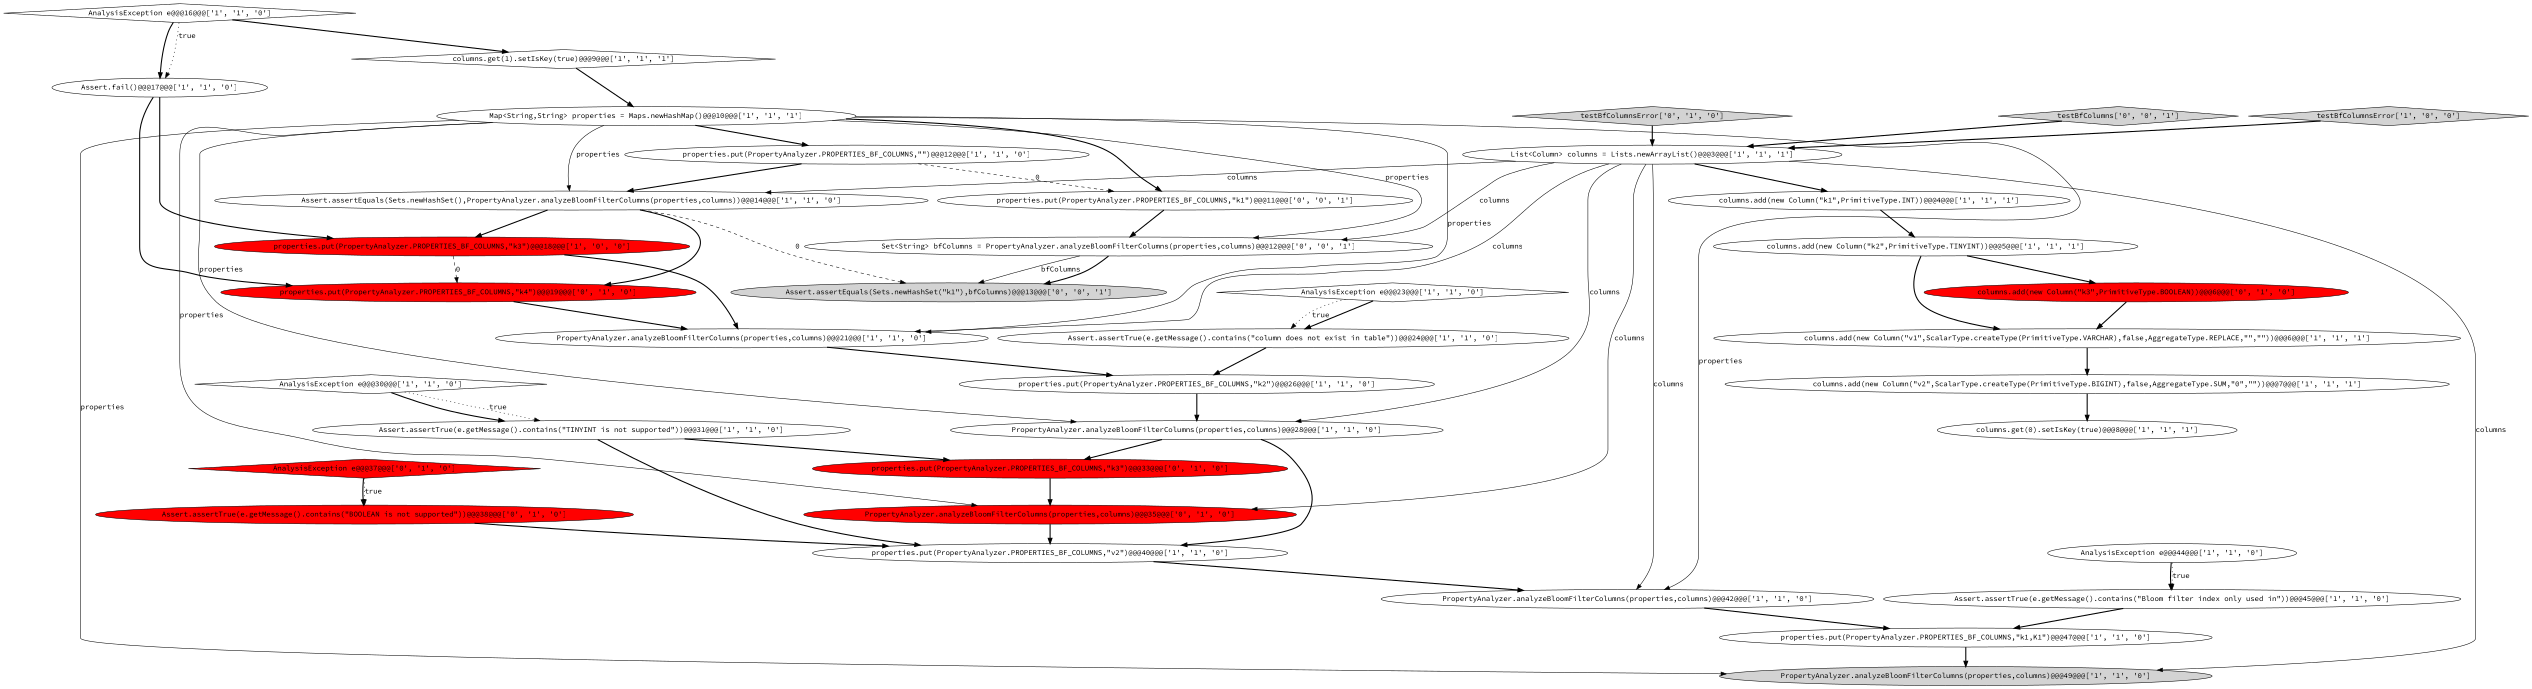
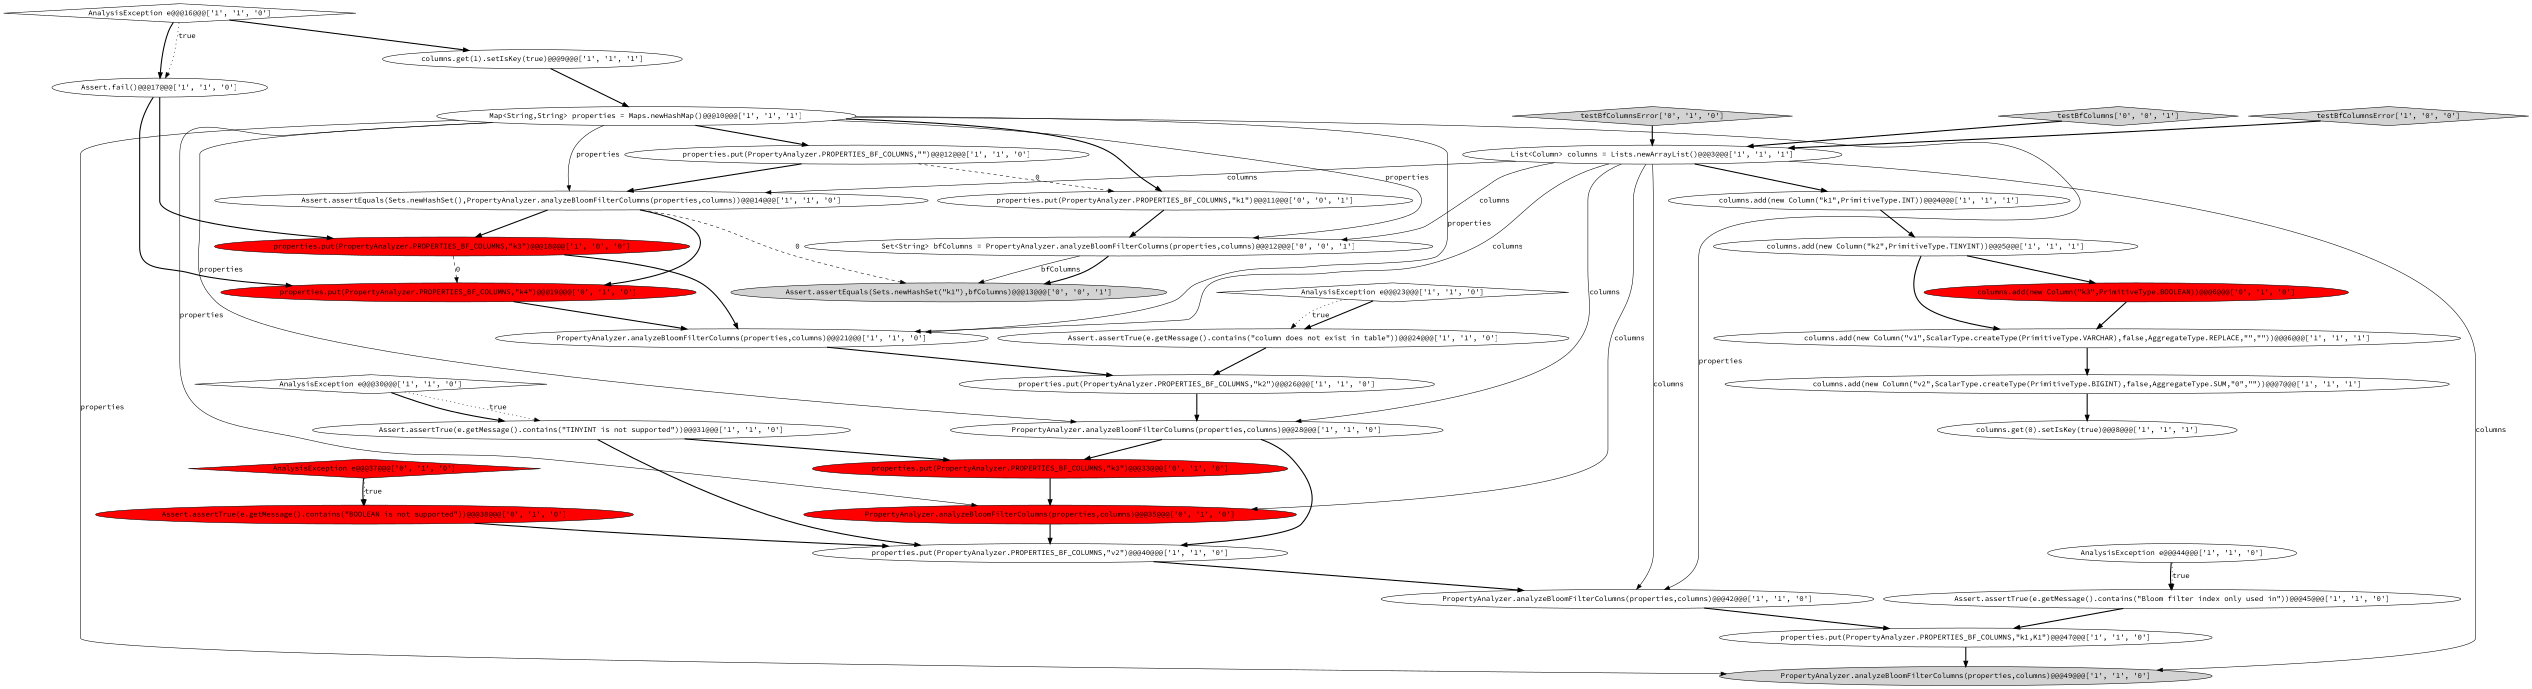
node "columns.get(1).setIsKey(true)@@@9@@@['1', '1', '1']": shape diamond -> ellipse
